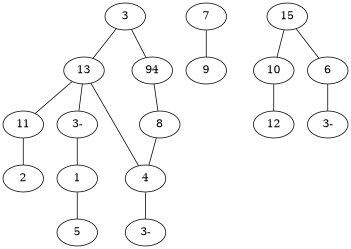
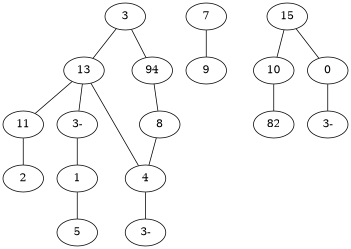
node "6": label "6" -> "0"
node "12": label "12" -> "82"
